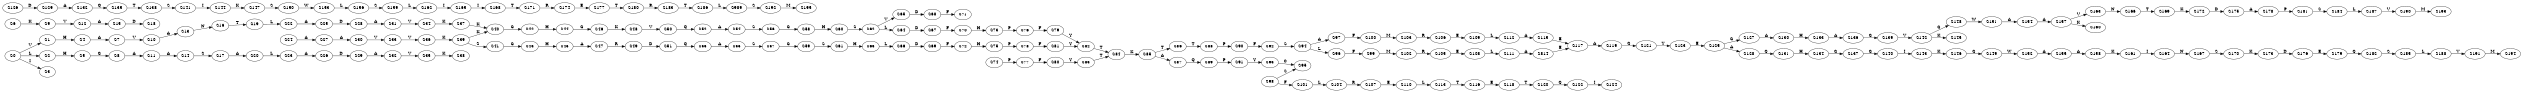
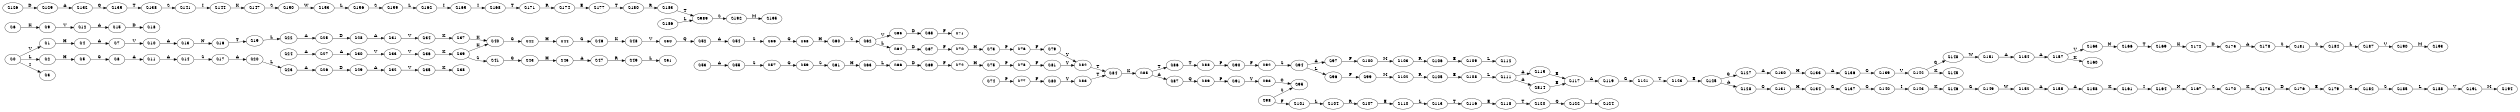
edge "S183" -> "S186": now "S183" -> "S989"
edge "S178" -> "S181": label "P" -> "S"
edge "S112" -> "S115": now "S111" -> "S115"
edge "S49" -> "S51": label "D" -> "L"
edge "S51" -> "S53": removed, label "Q"
